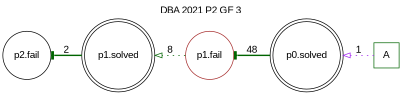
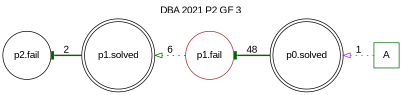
edge "p1.fail" -> "p1.solved": label "8" -> "6"
